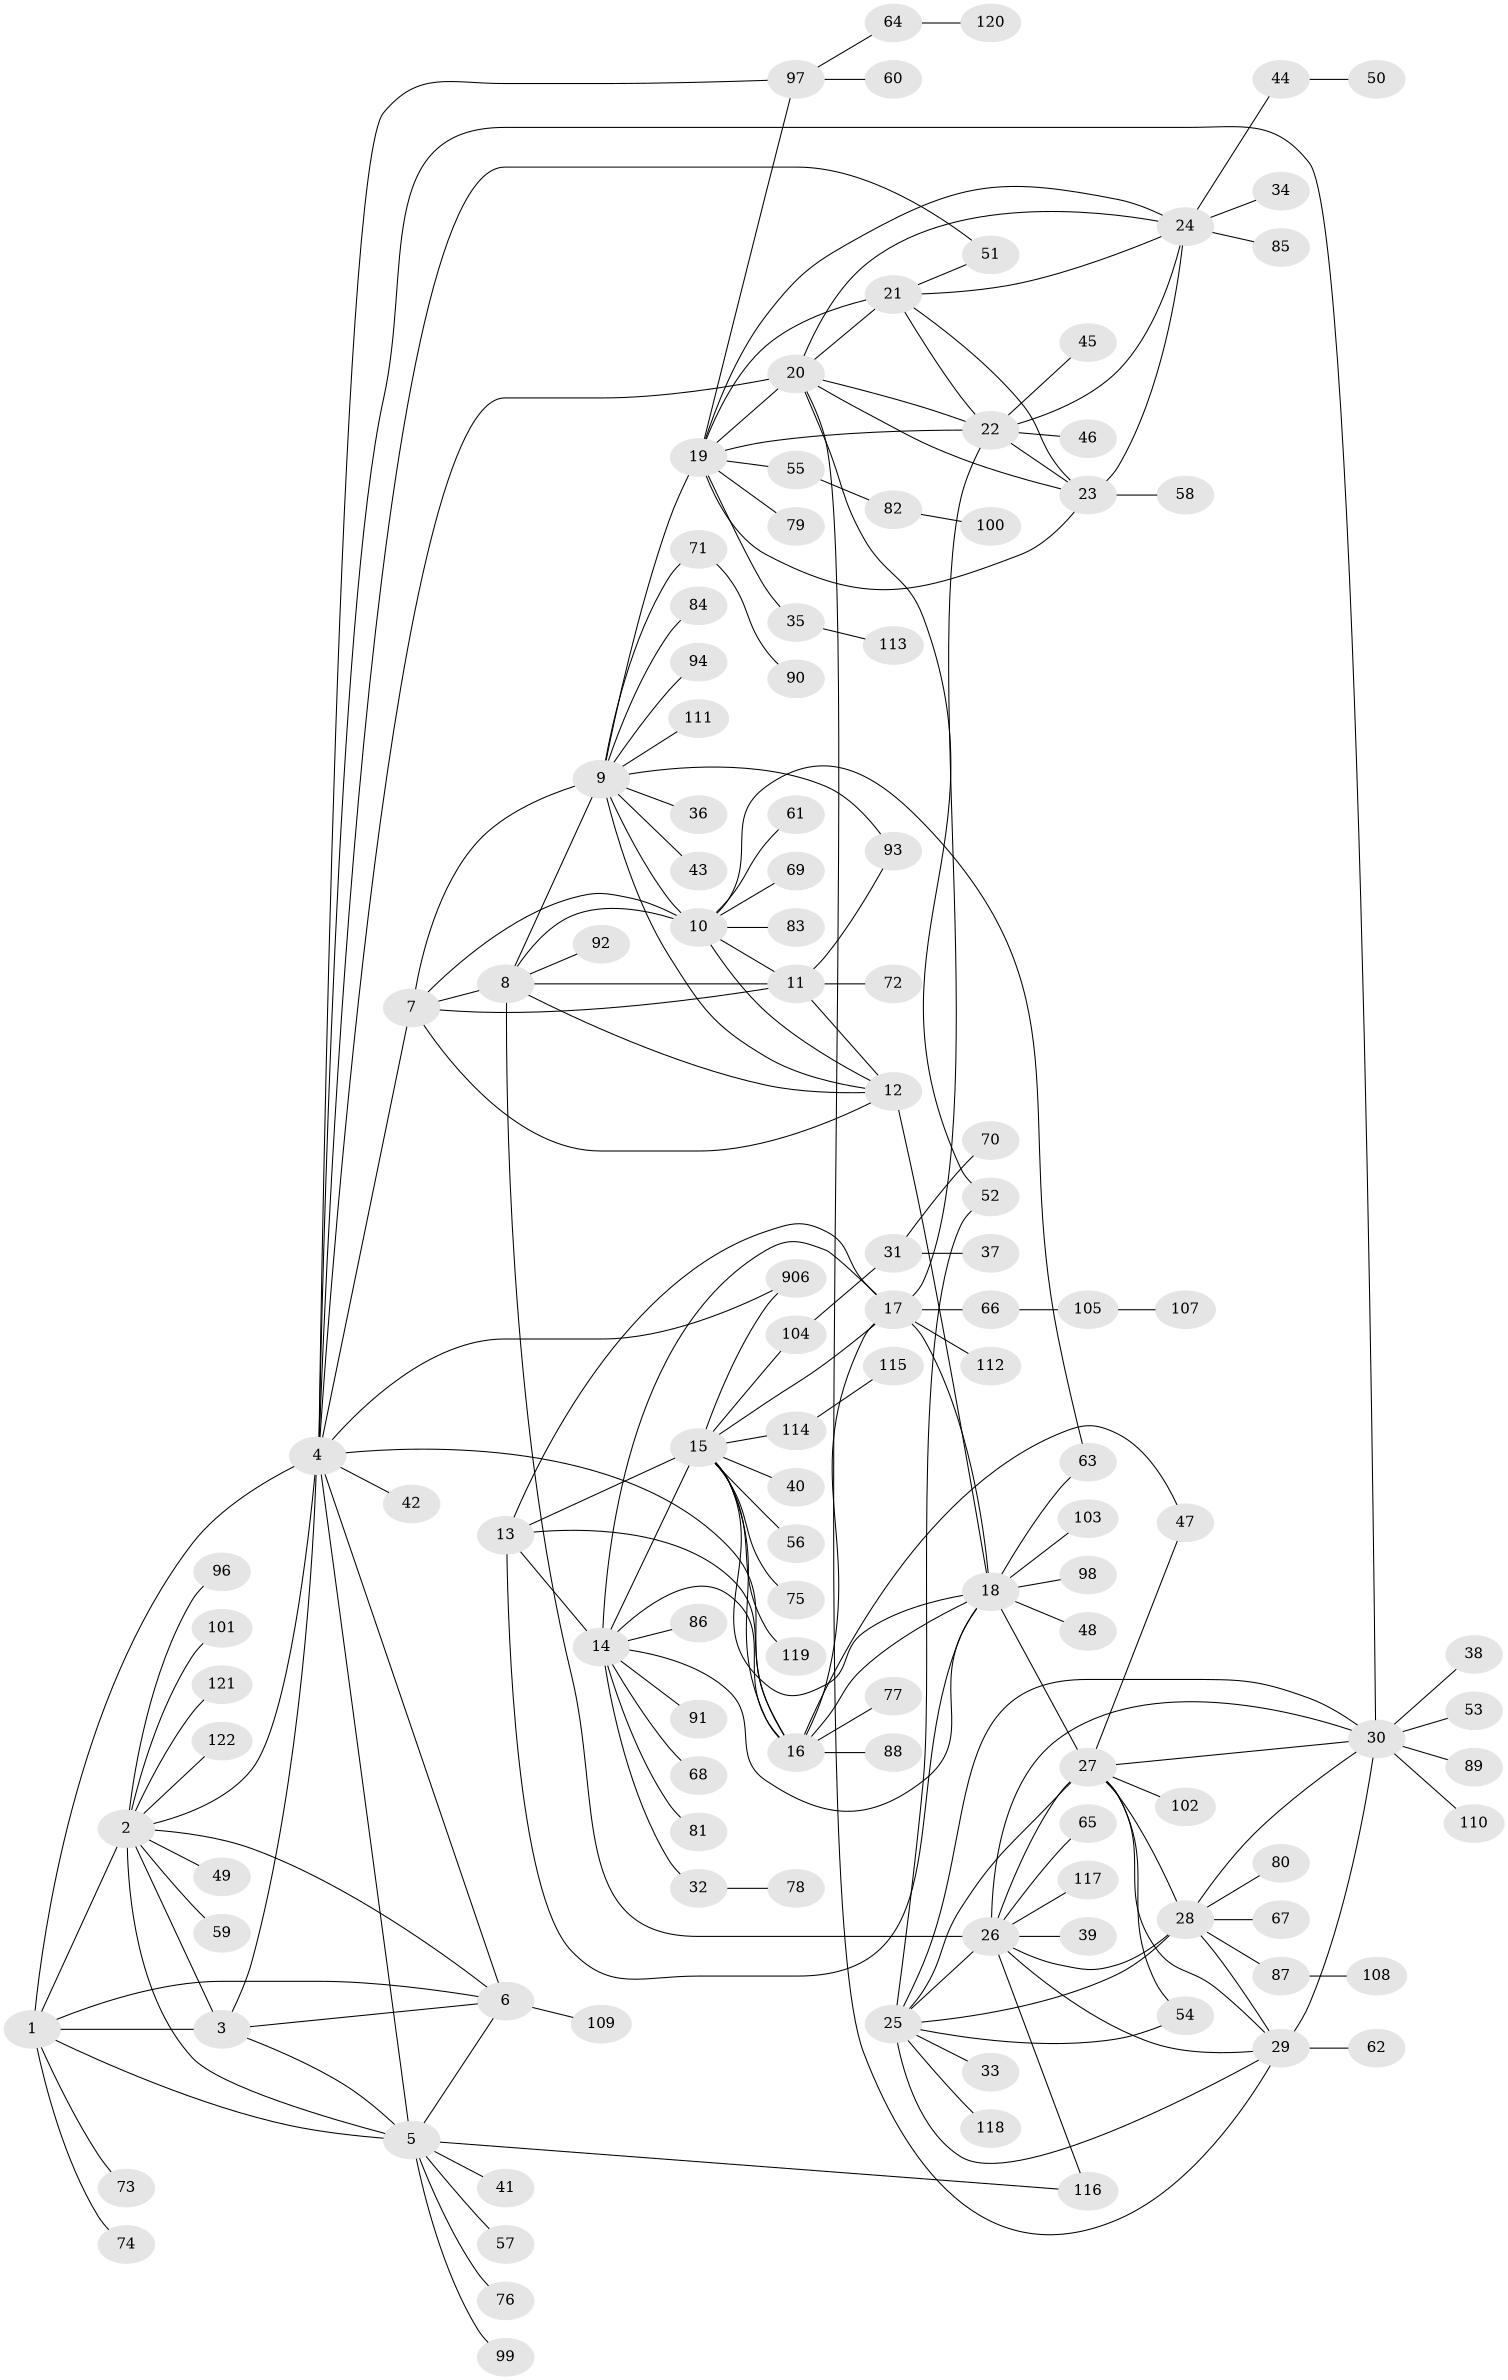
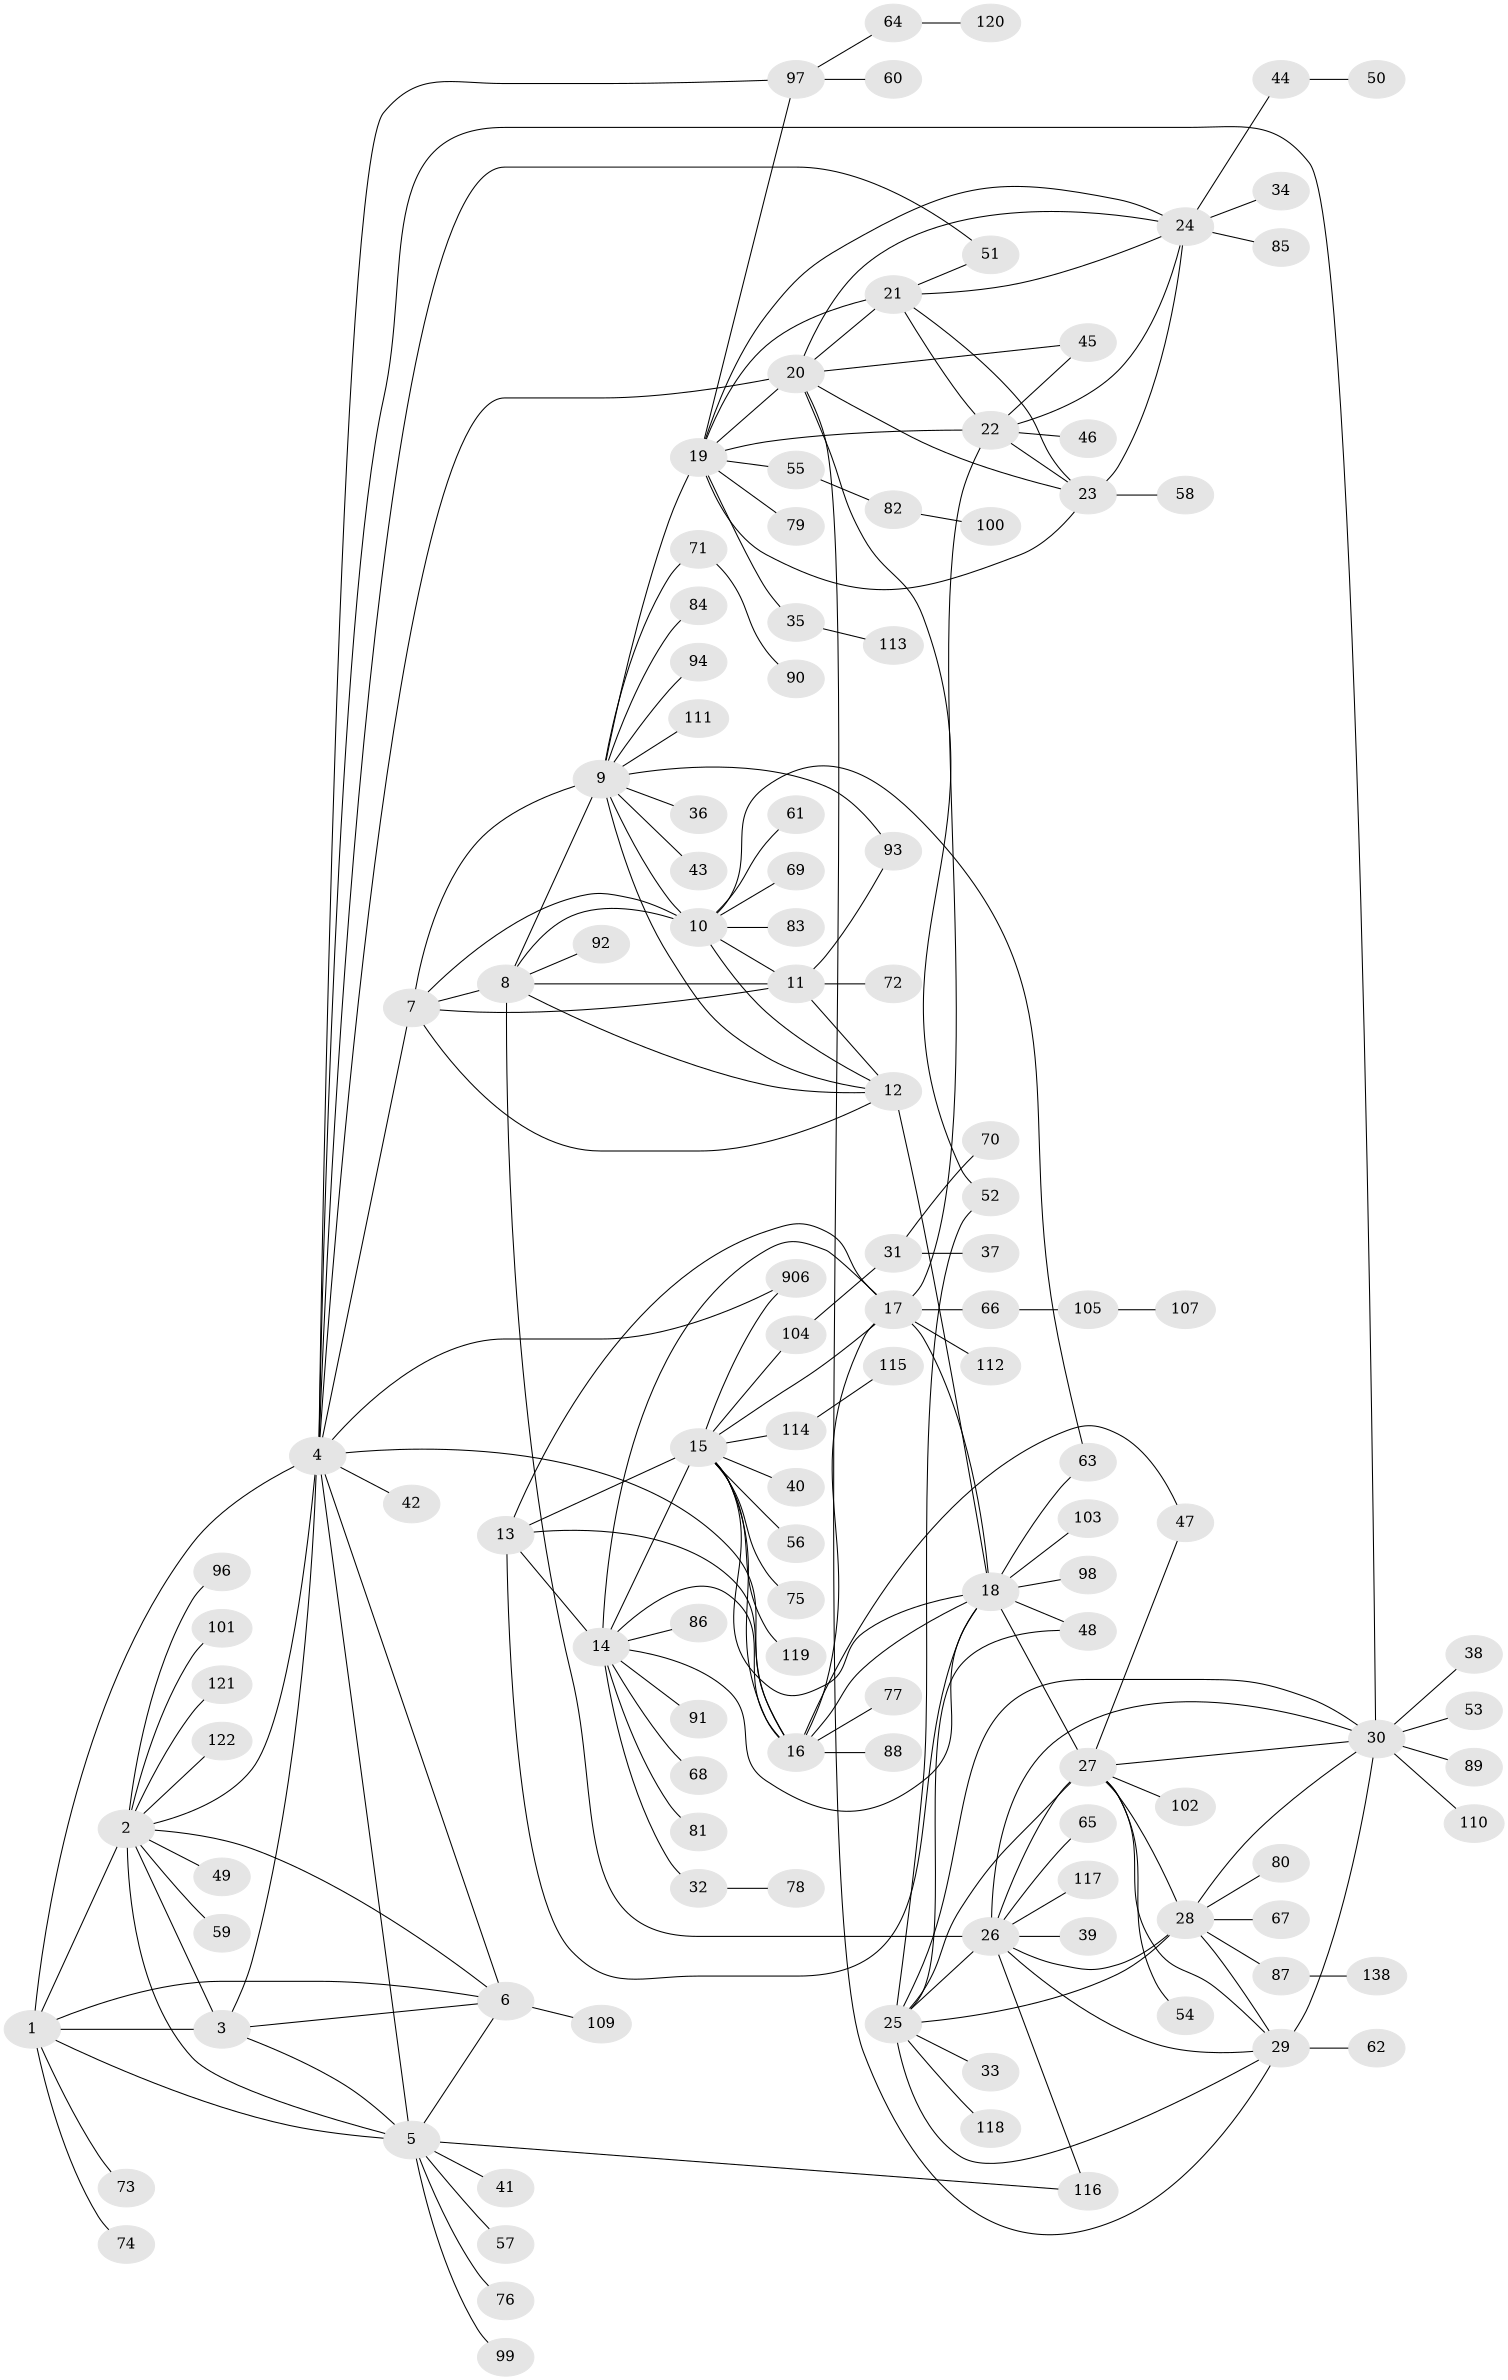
edge "20" -- "22": now "20" -- "45"
node "108": label "108" -> "138"
edge "54" -- "25": now "48" -- "25"
